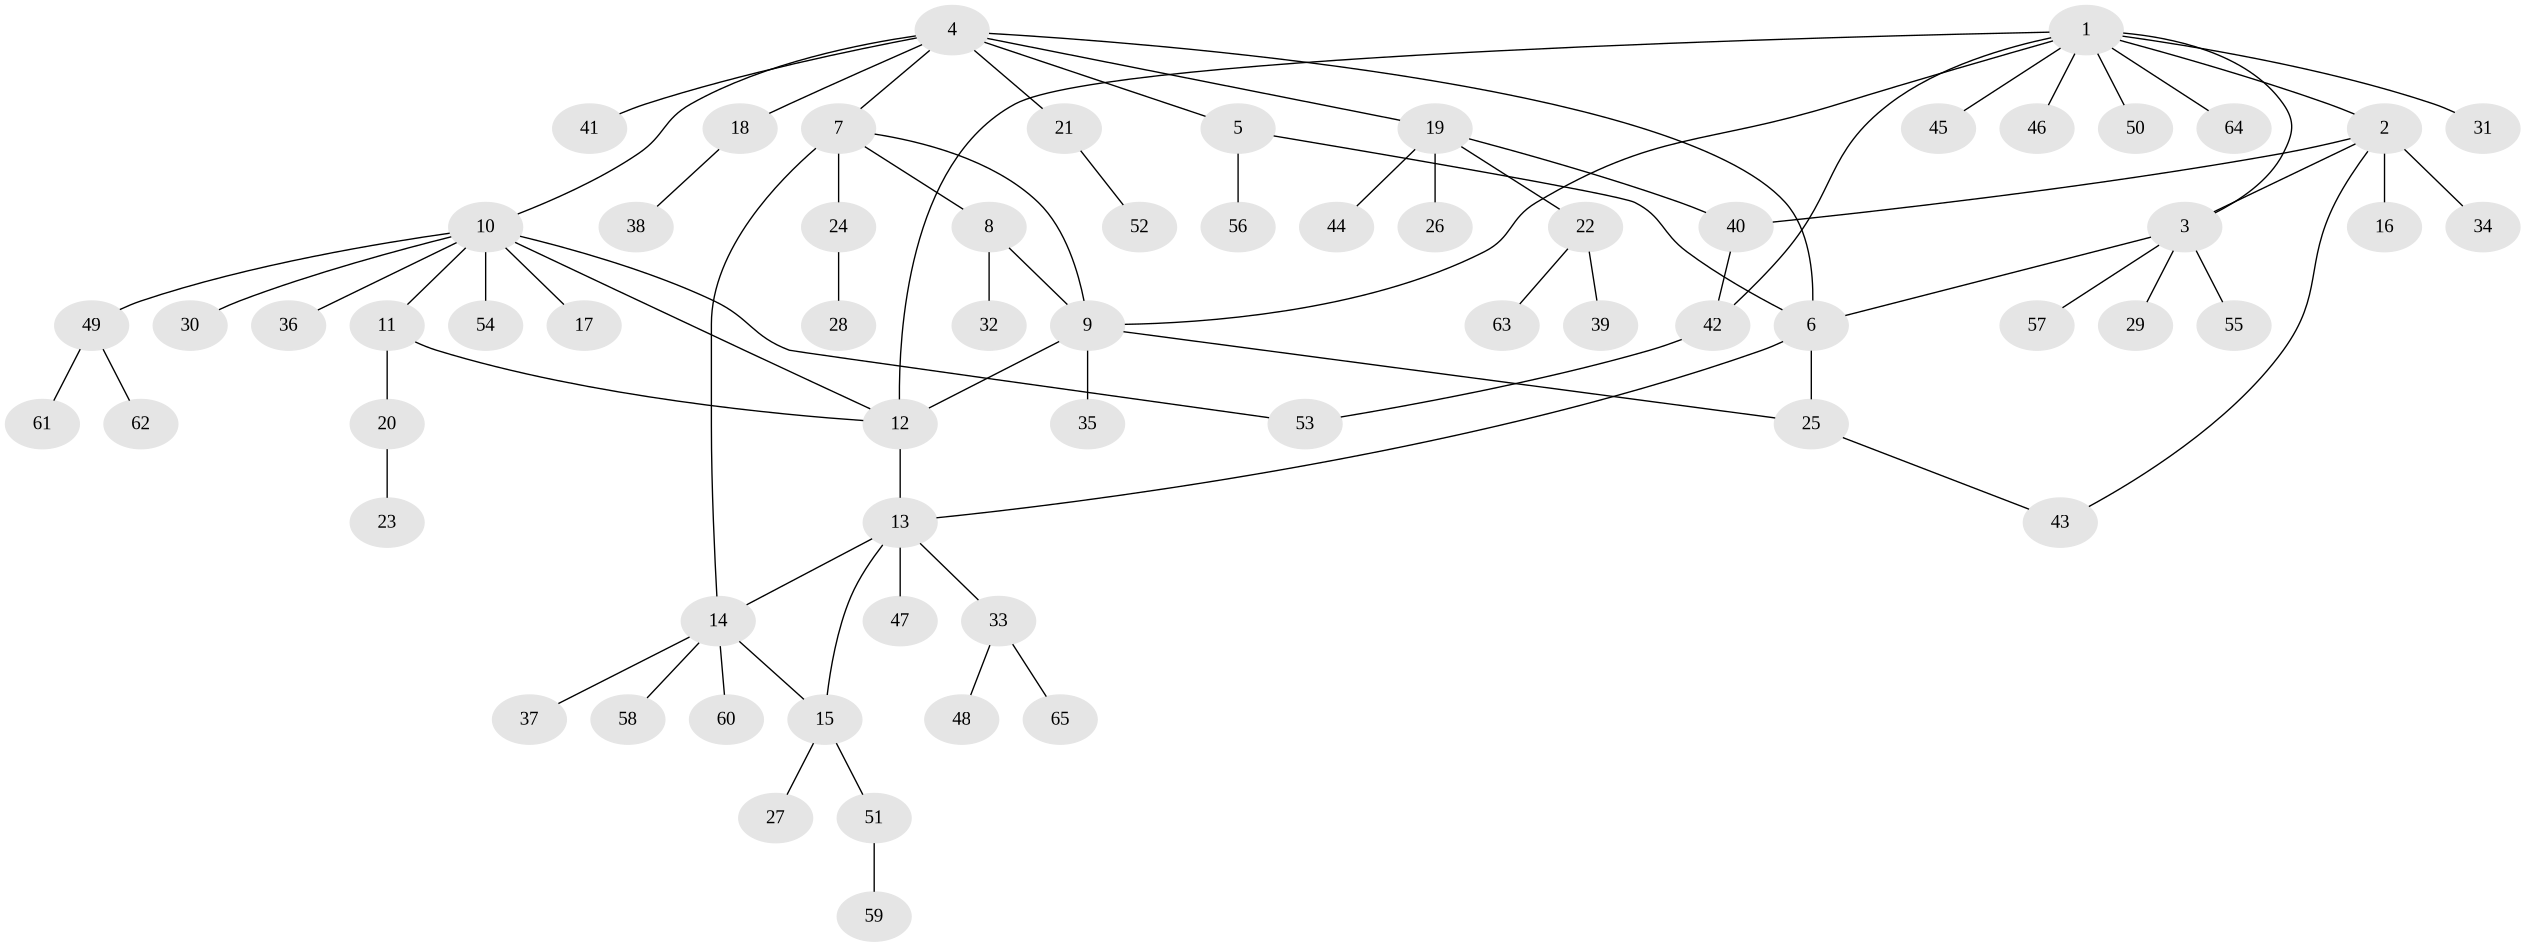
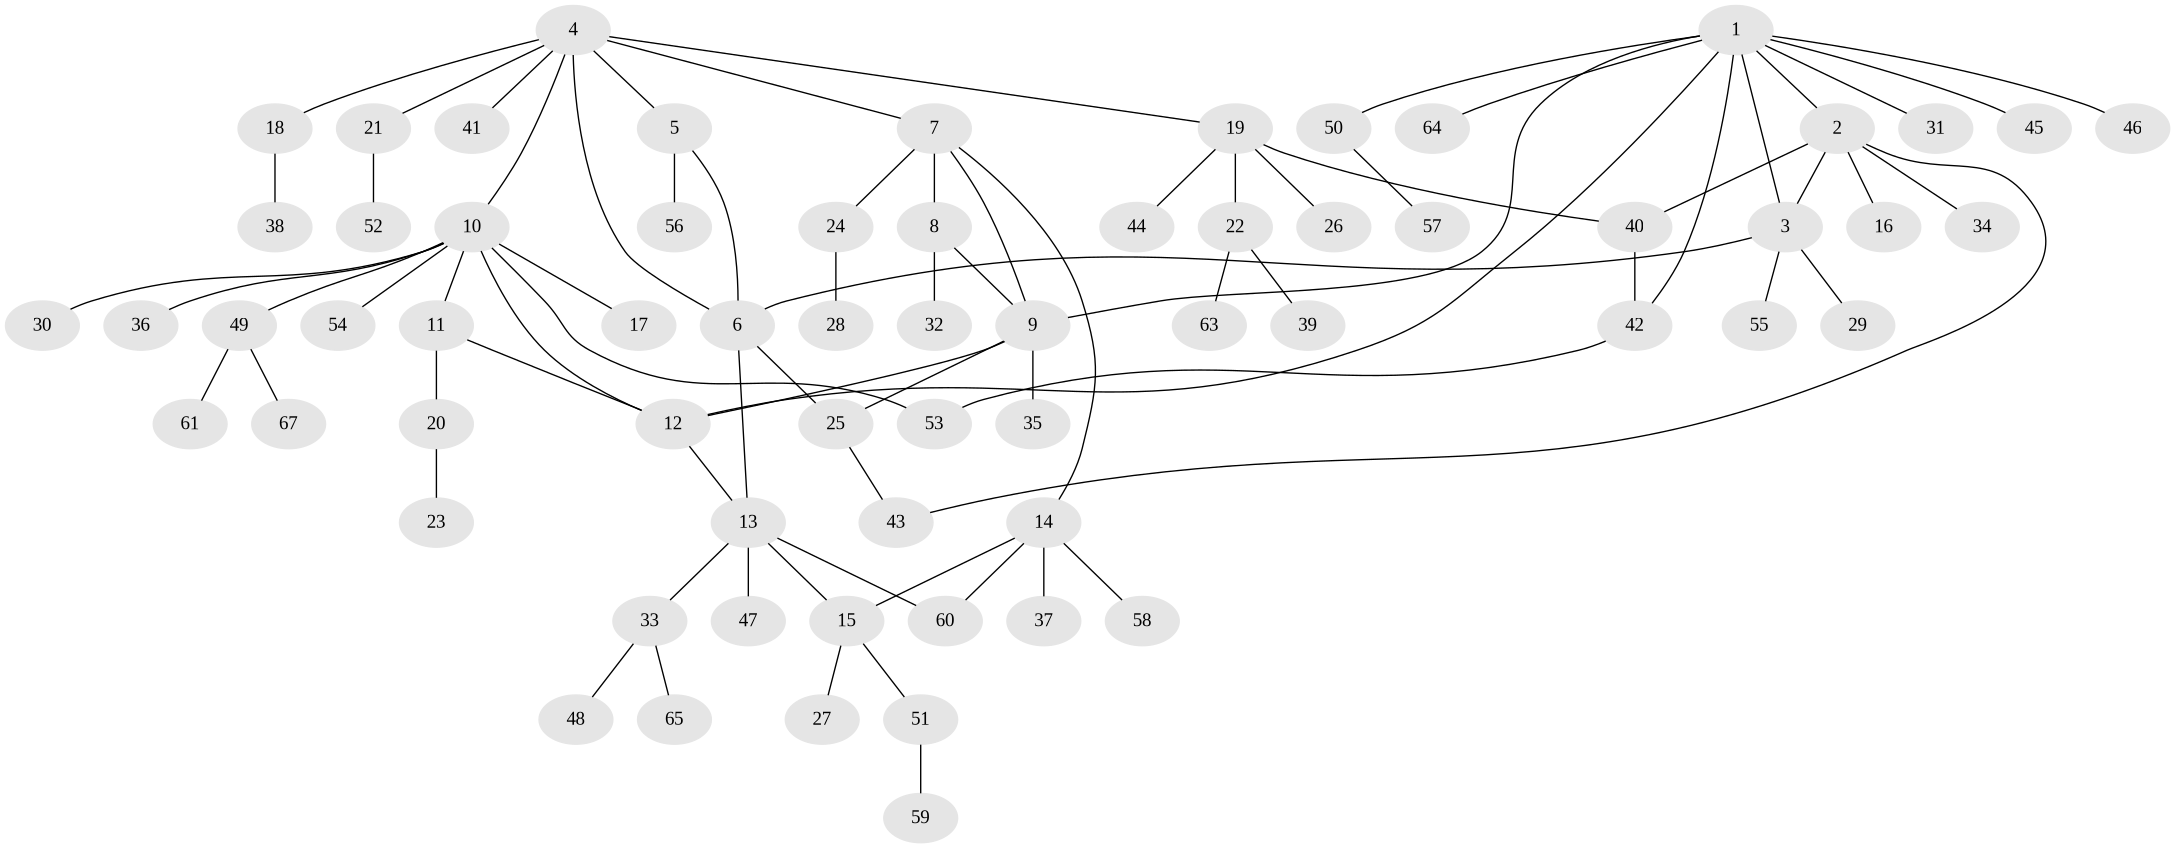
edge "3" -- "57": now "50" -- "57"
node "62": label "62" -> "67"
edge "13" -- "14": now "13" -- "60"
